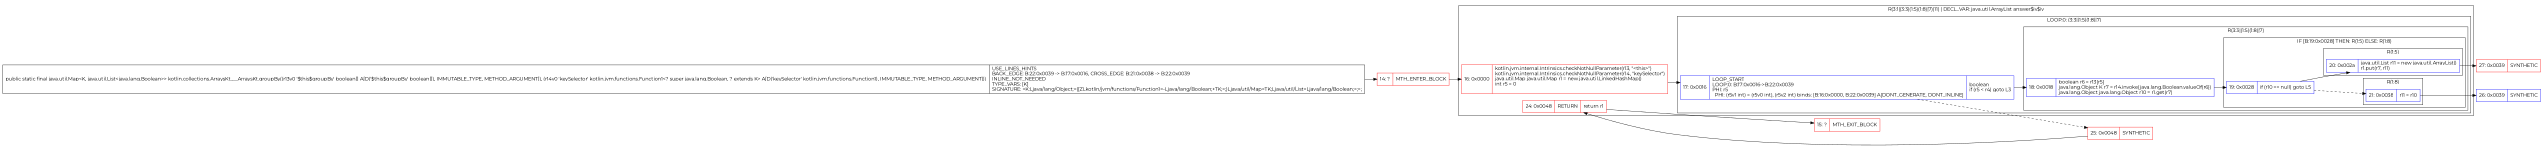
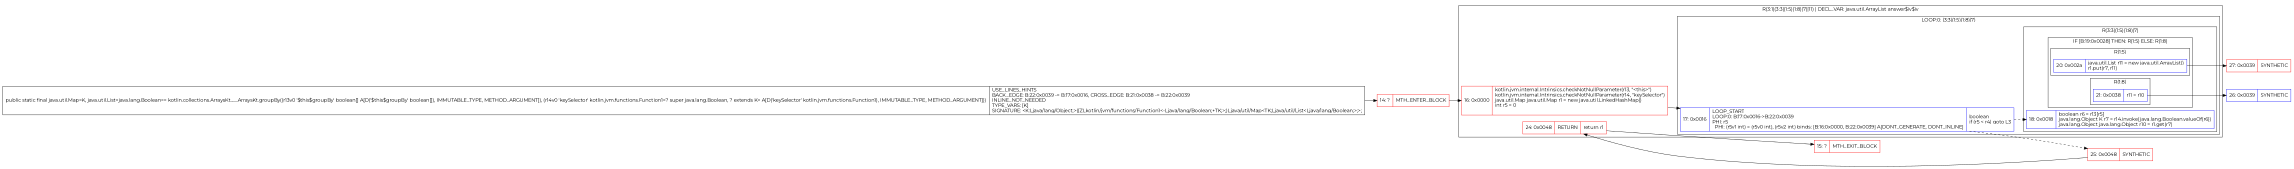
edge "17: 0x0016" -> "18: 0x0018": style solid -> dashed
node "19: 0x0028": removed
